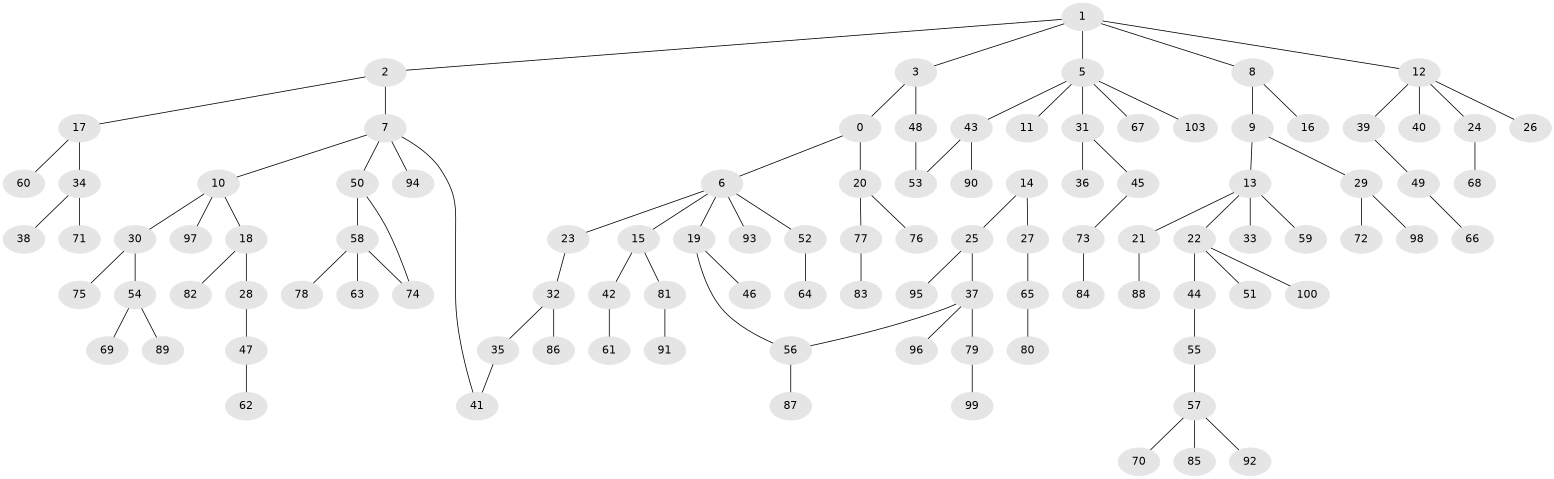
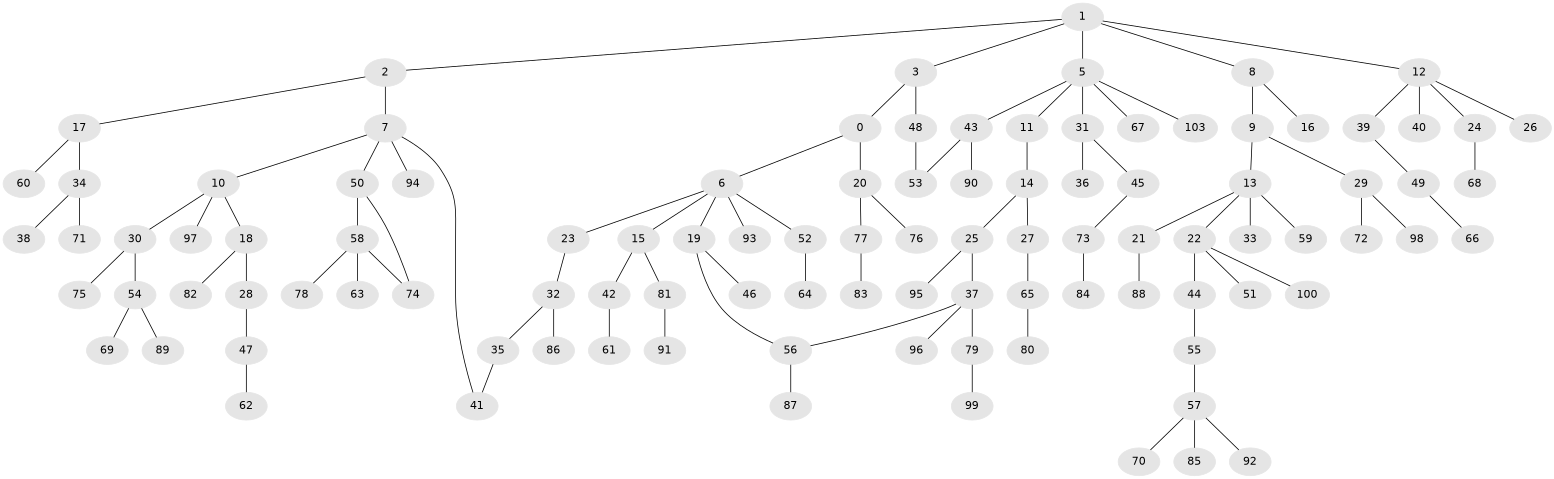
edge "11" -- "14": added
